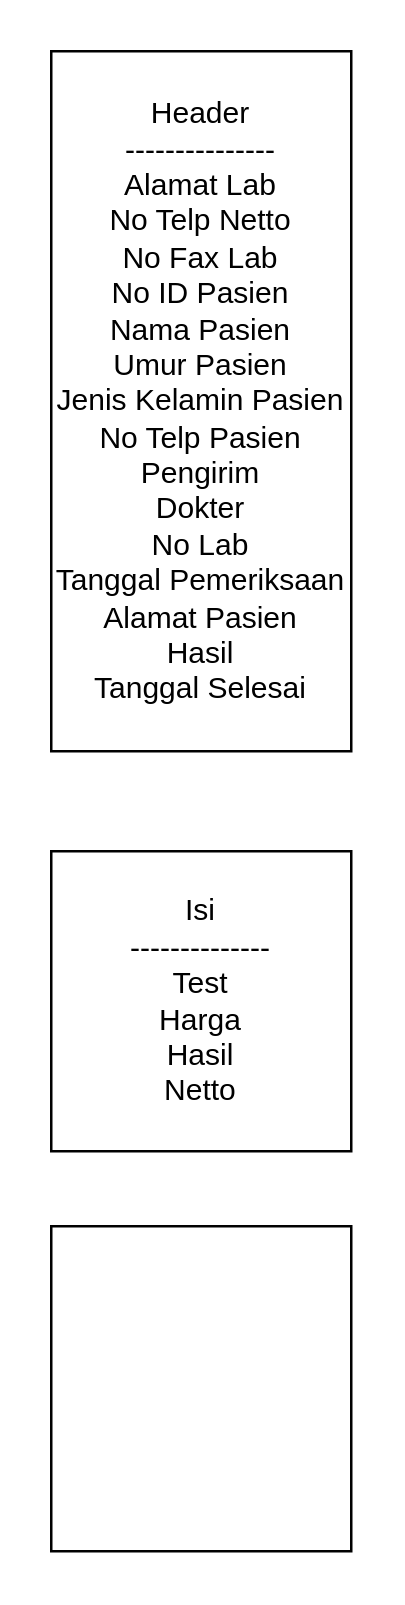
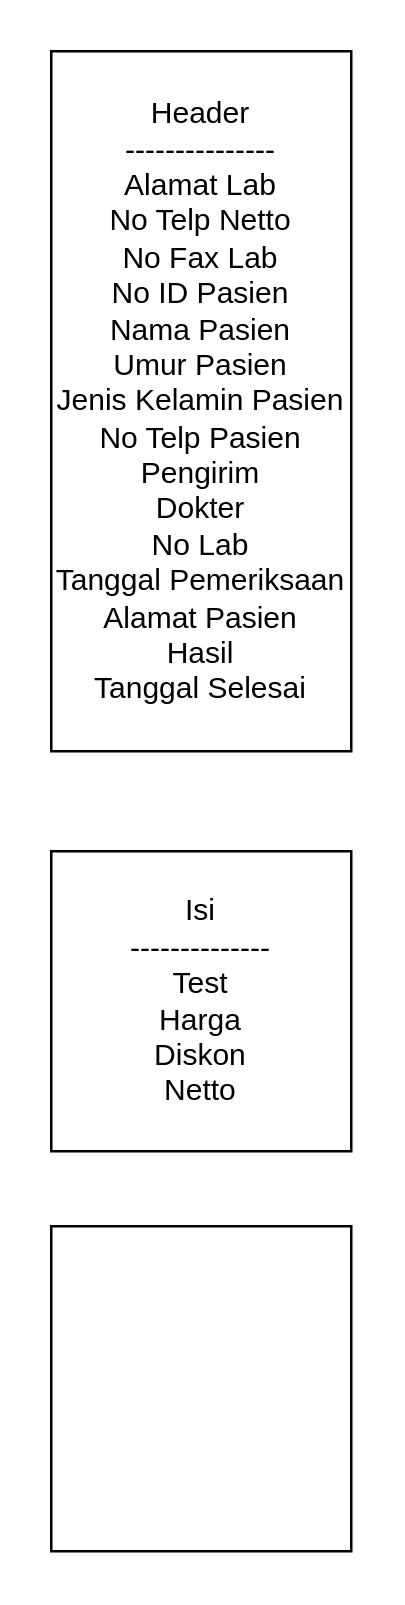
node "Isi -------------- Test Harga Hasil Netto": label "Isi -------------- Test Harga Hasil Netto" -> "Isi -------------- Test Harga Diskon Netto"
